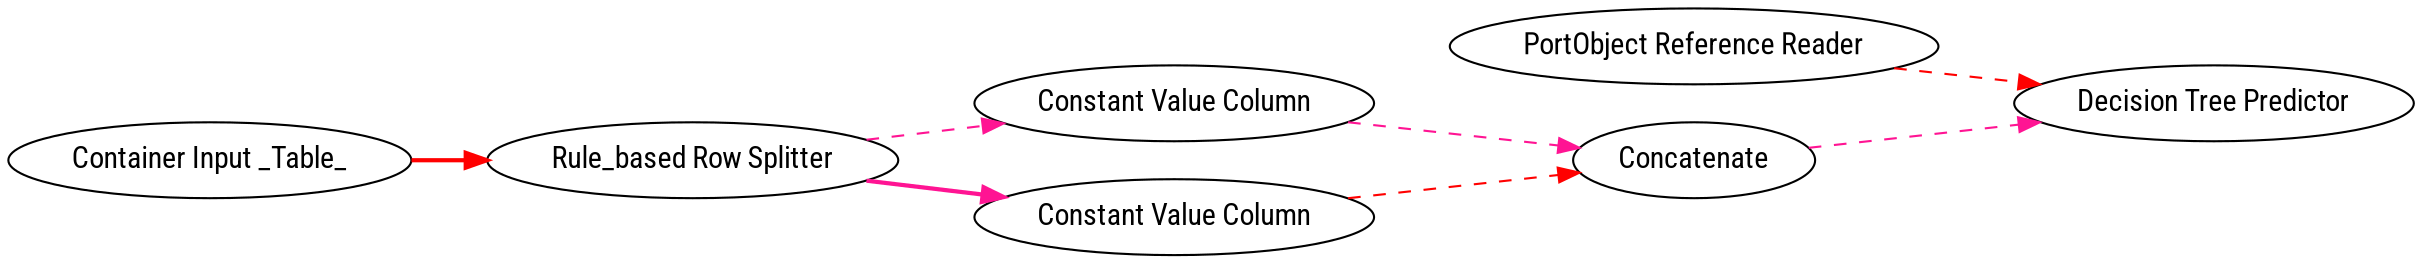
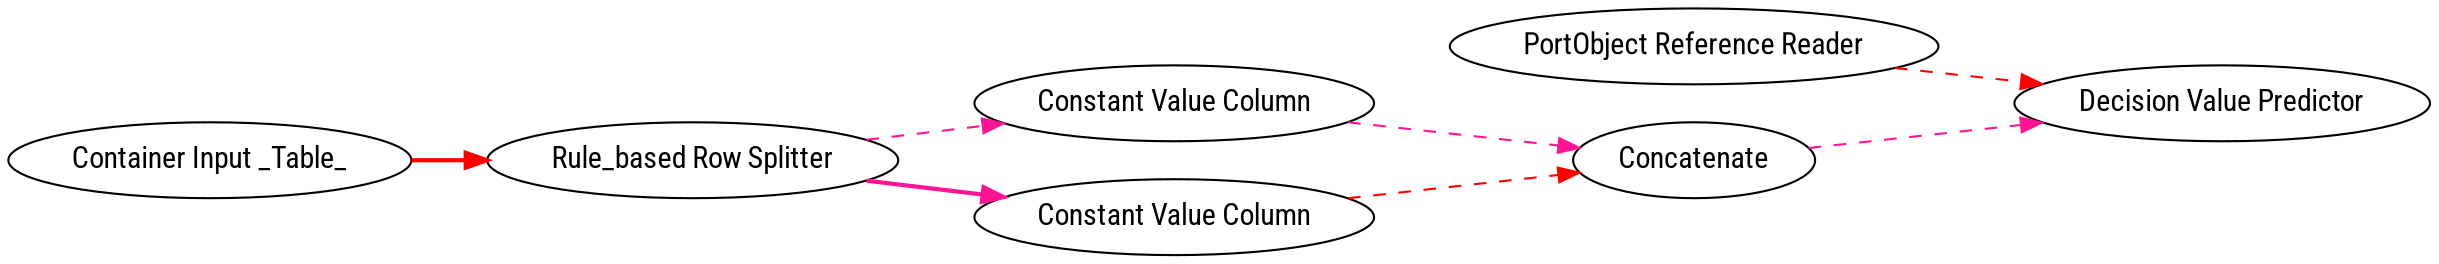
node "Decision Tree Predictor": label "Decision Tree Predictor" -> "Decision Value Predictor"
